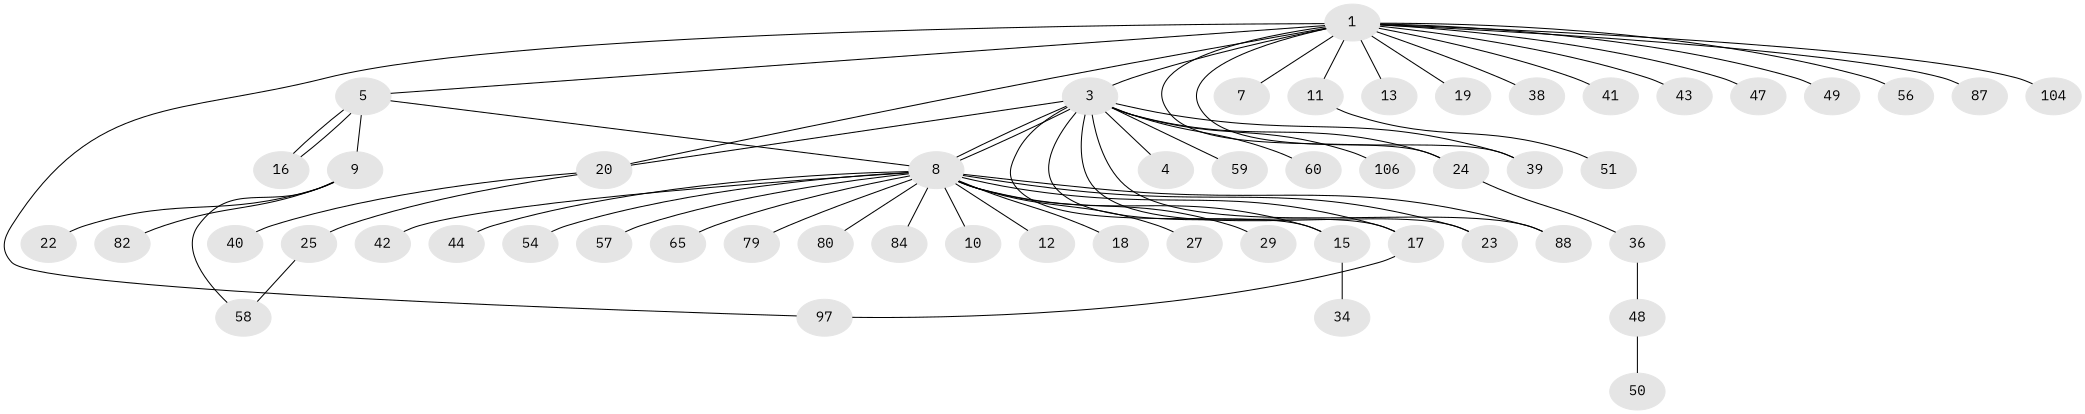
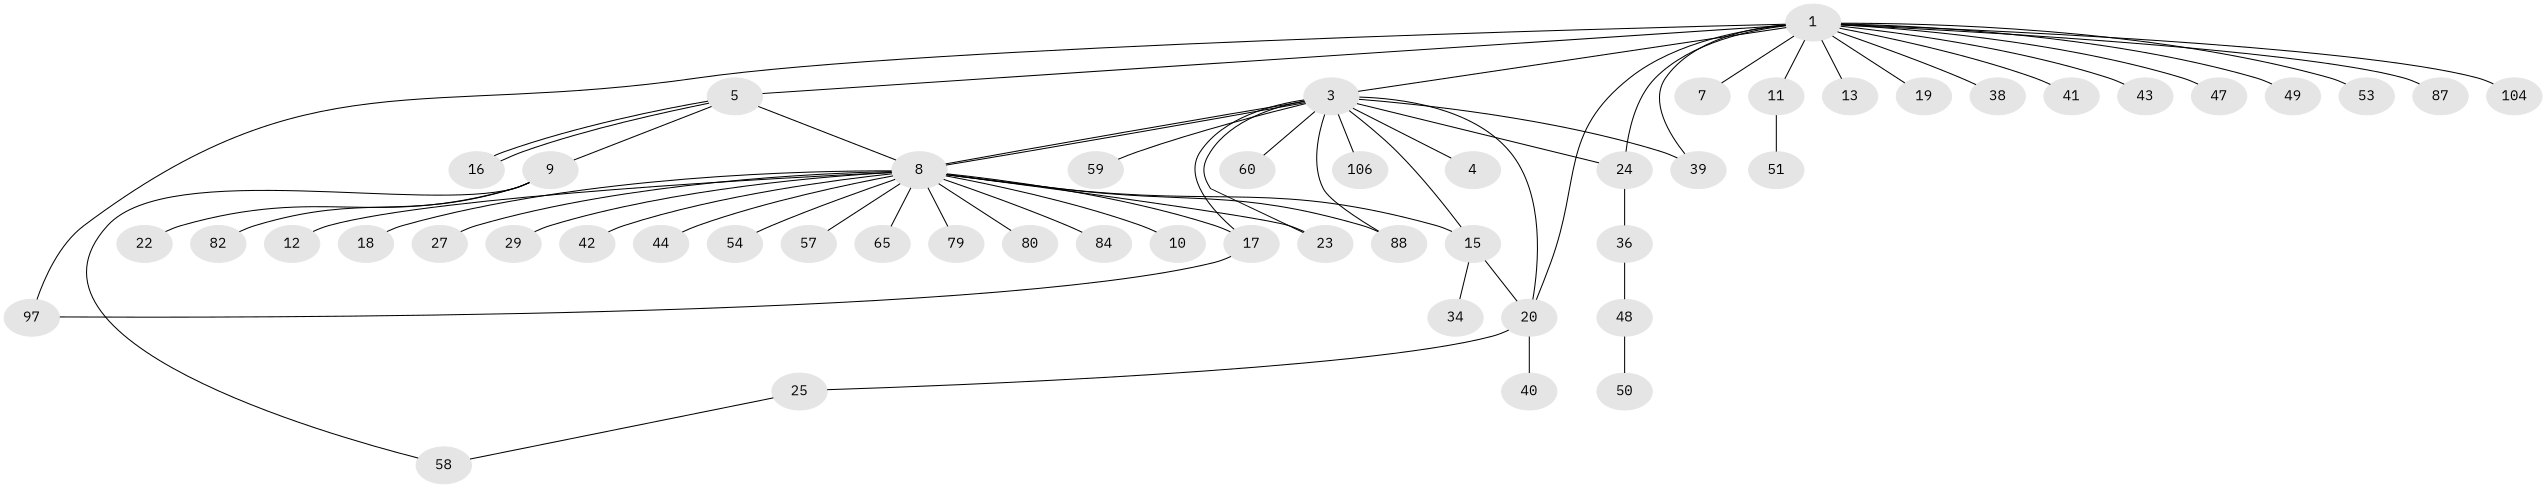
node "56": label "56" -> "53"
edge "15" -- "20": added
